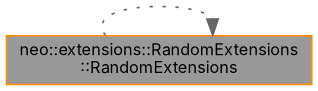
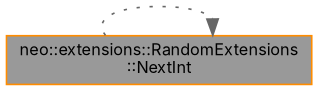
node "neo::extensions::RandomExtensions ::RandomExtensions": label "neo::extensions::RandomExtensions ::RandomExtensions" -> "neo::extensions::RandomExtensions ::NextInt"
